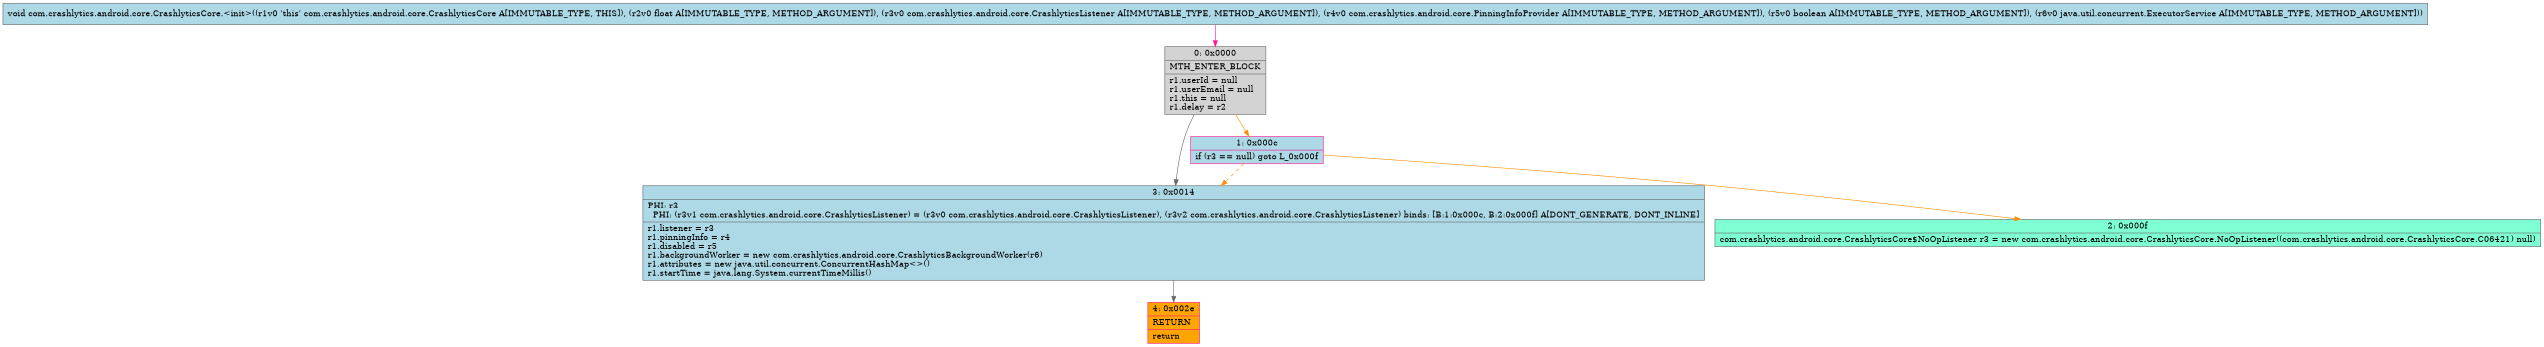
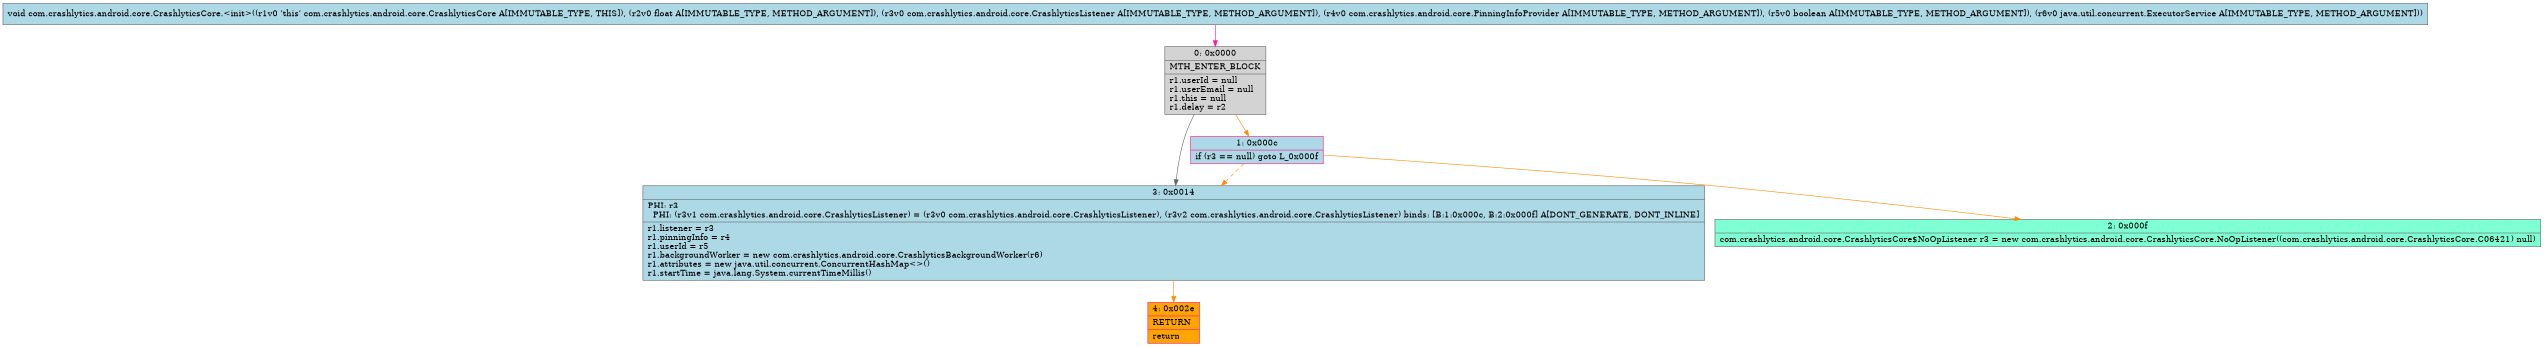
node "3: 0x0014": text "r1.disabled = r5" -> "r1.userId = r5"
edge "3: 0x0014" -> "4: 0x002e": color gray40 -> darkorange
